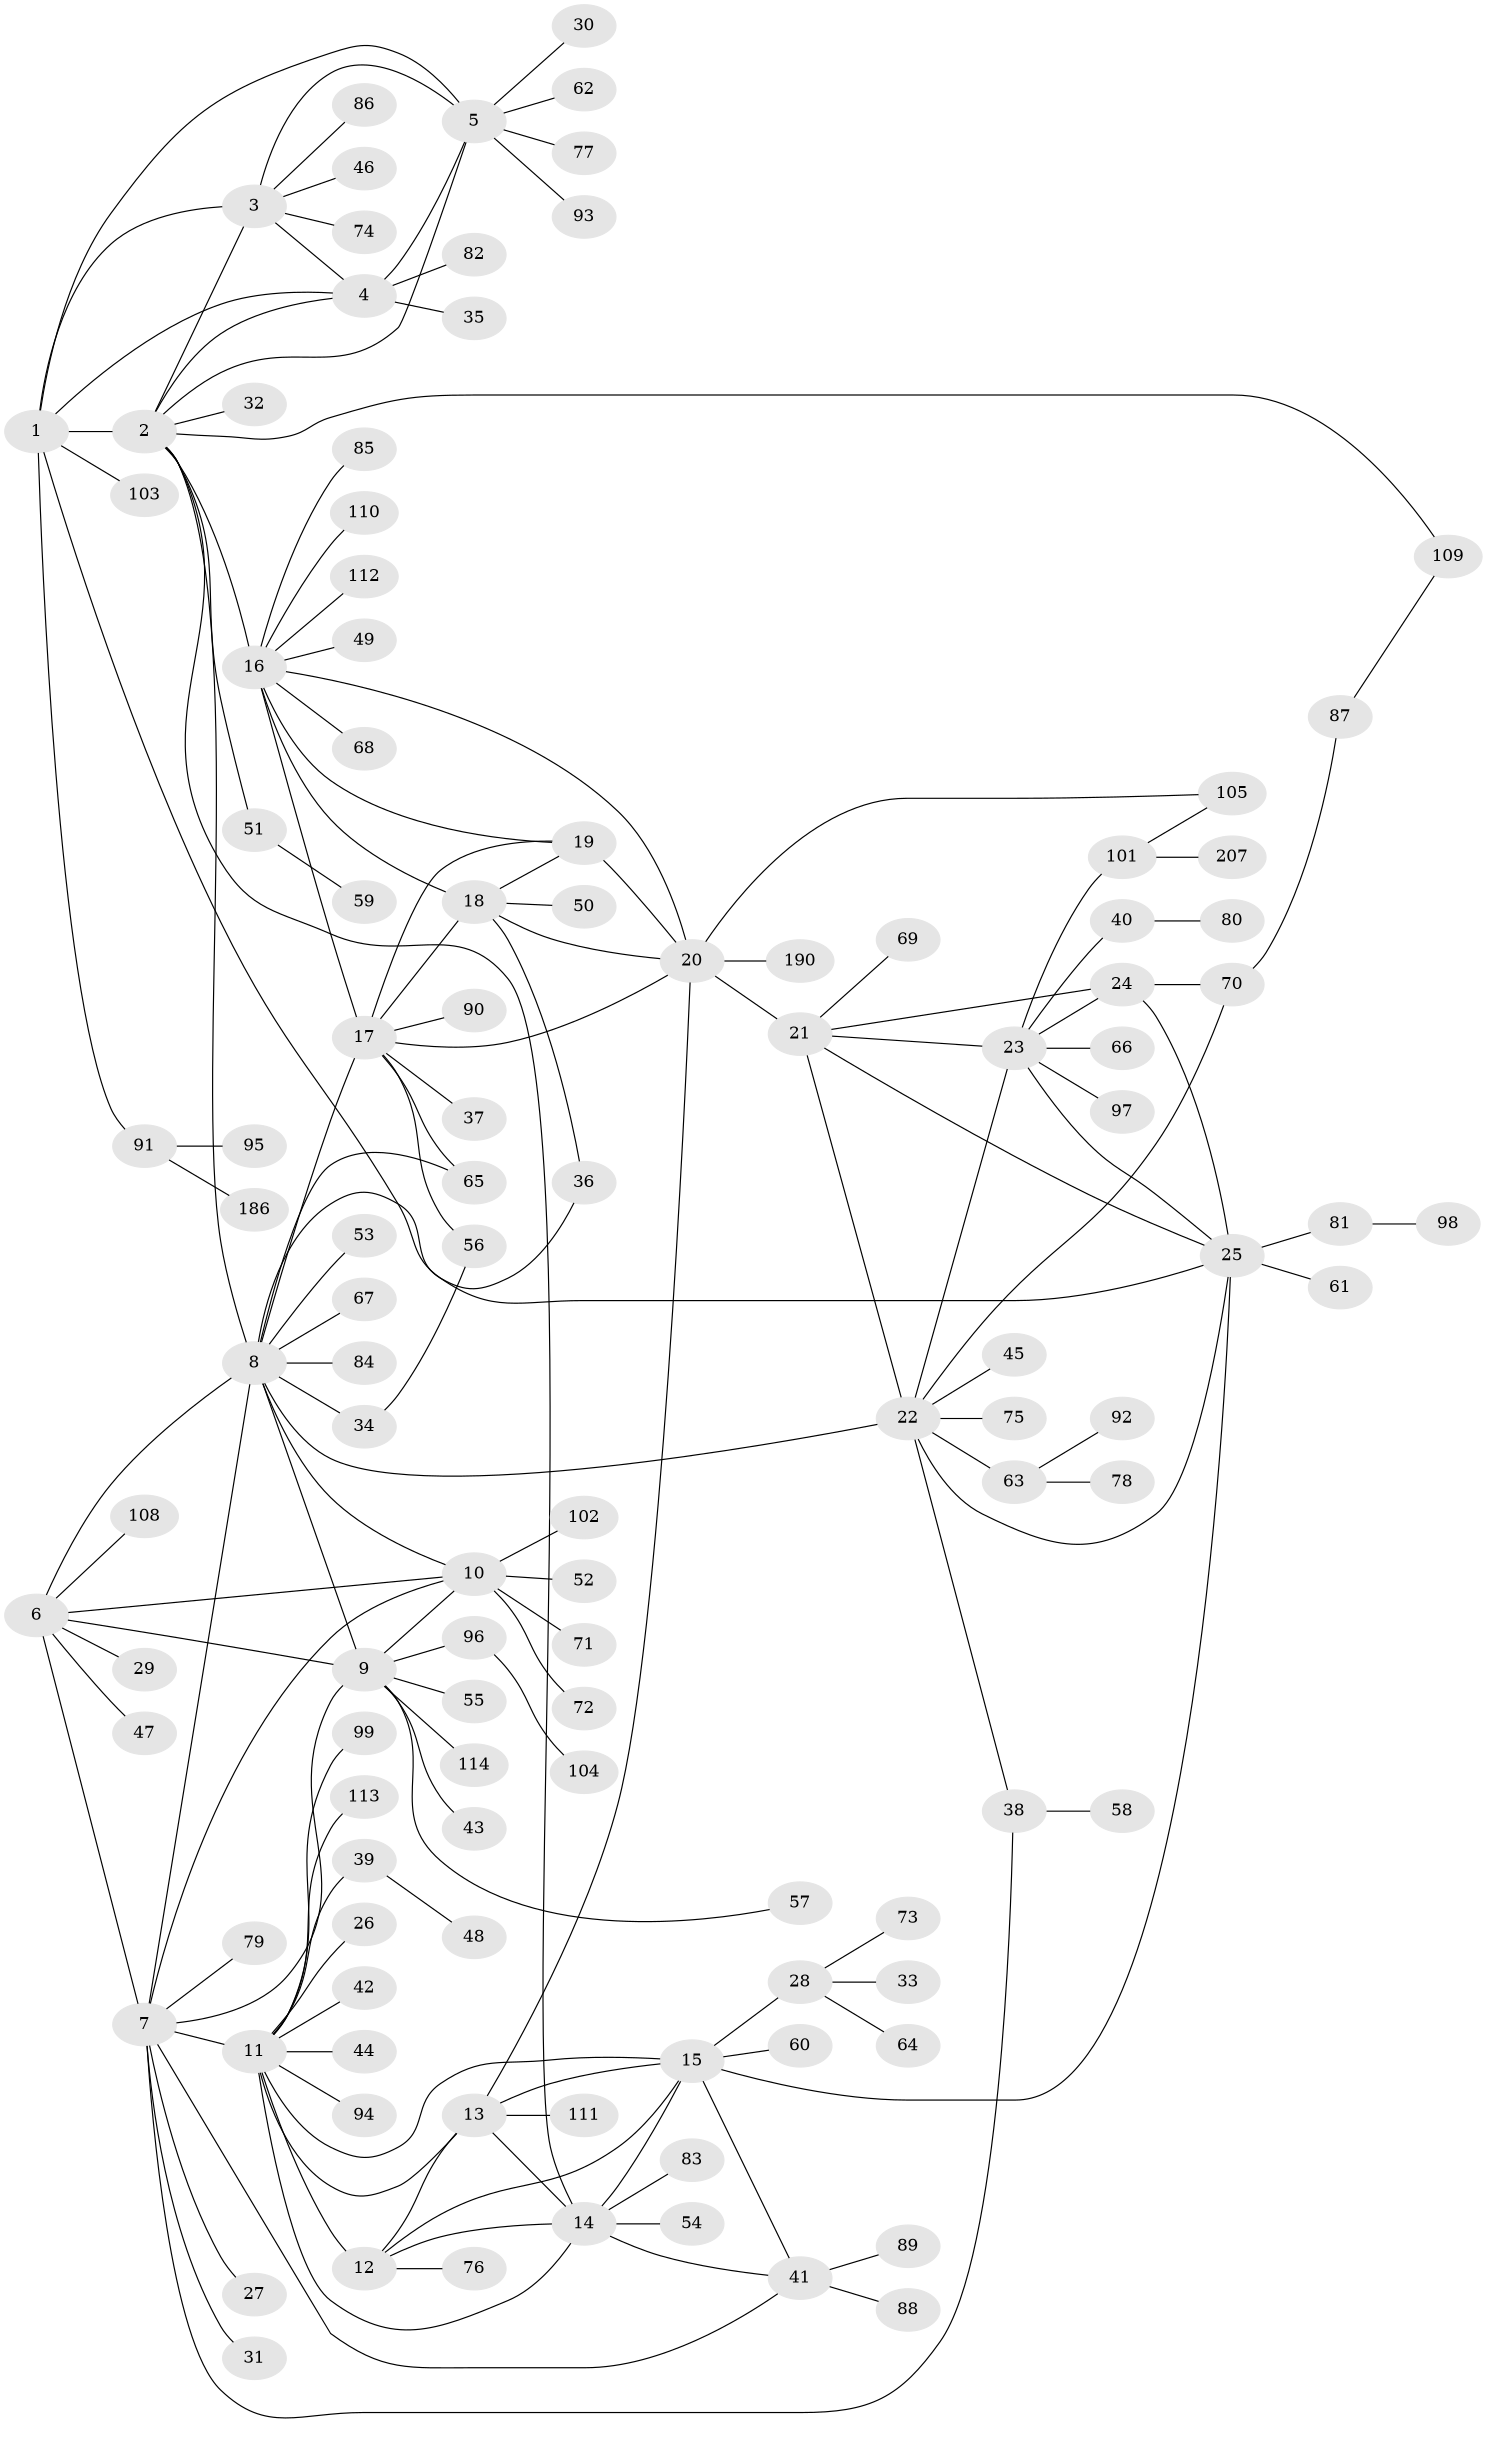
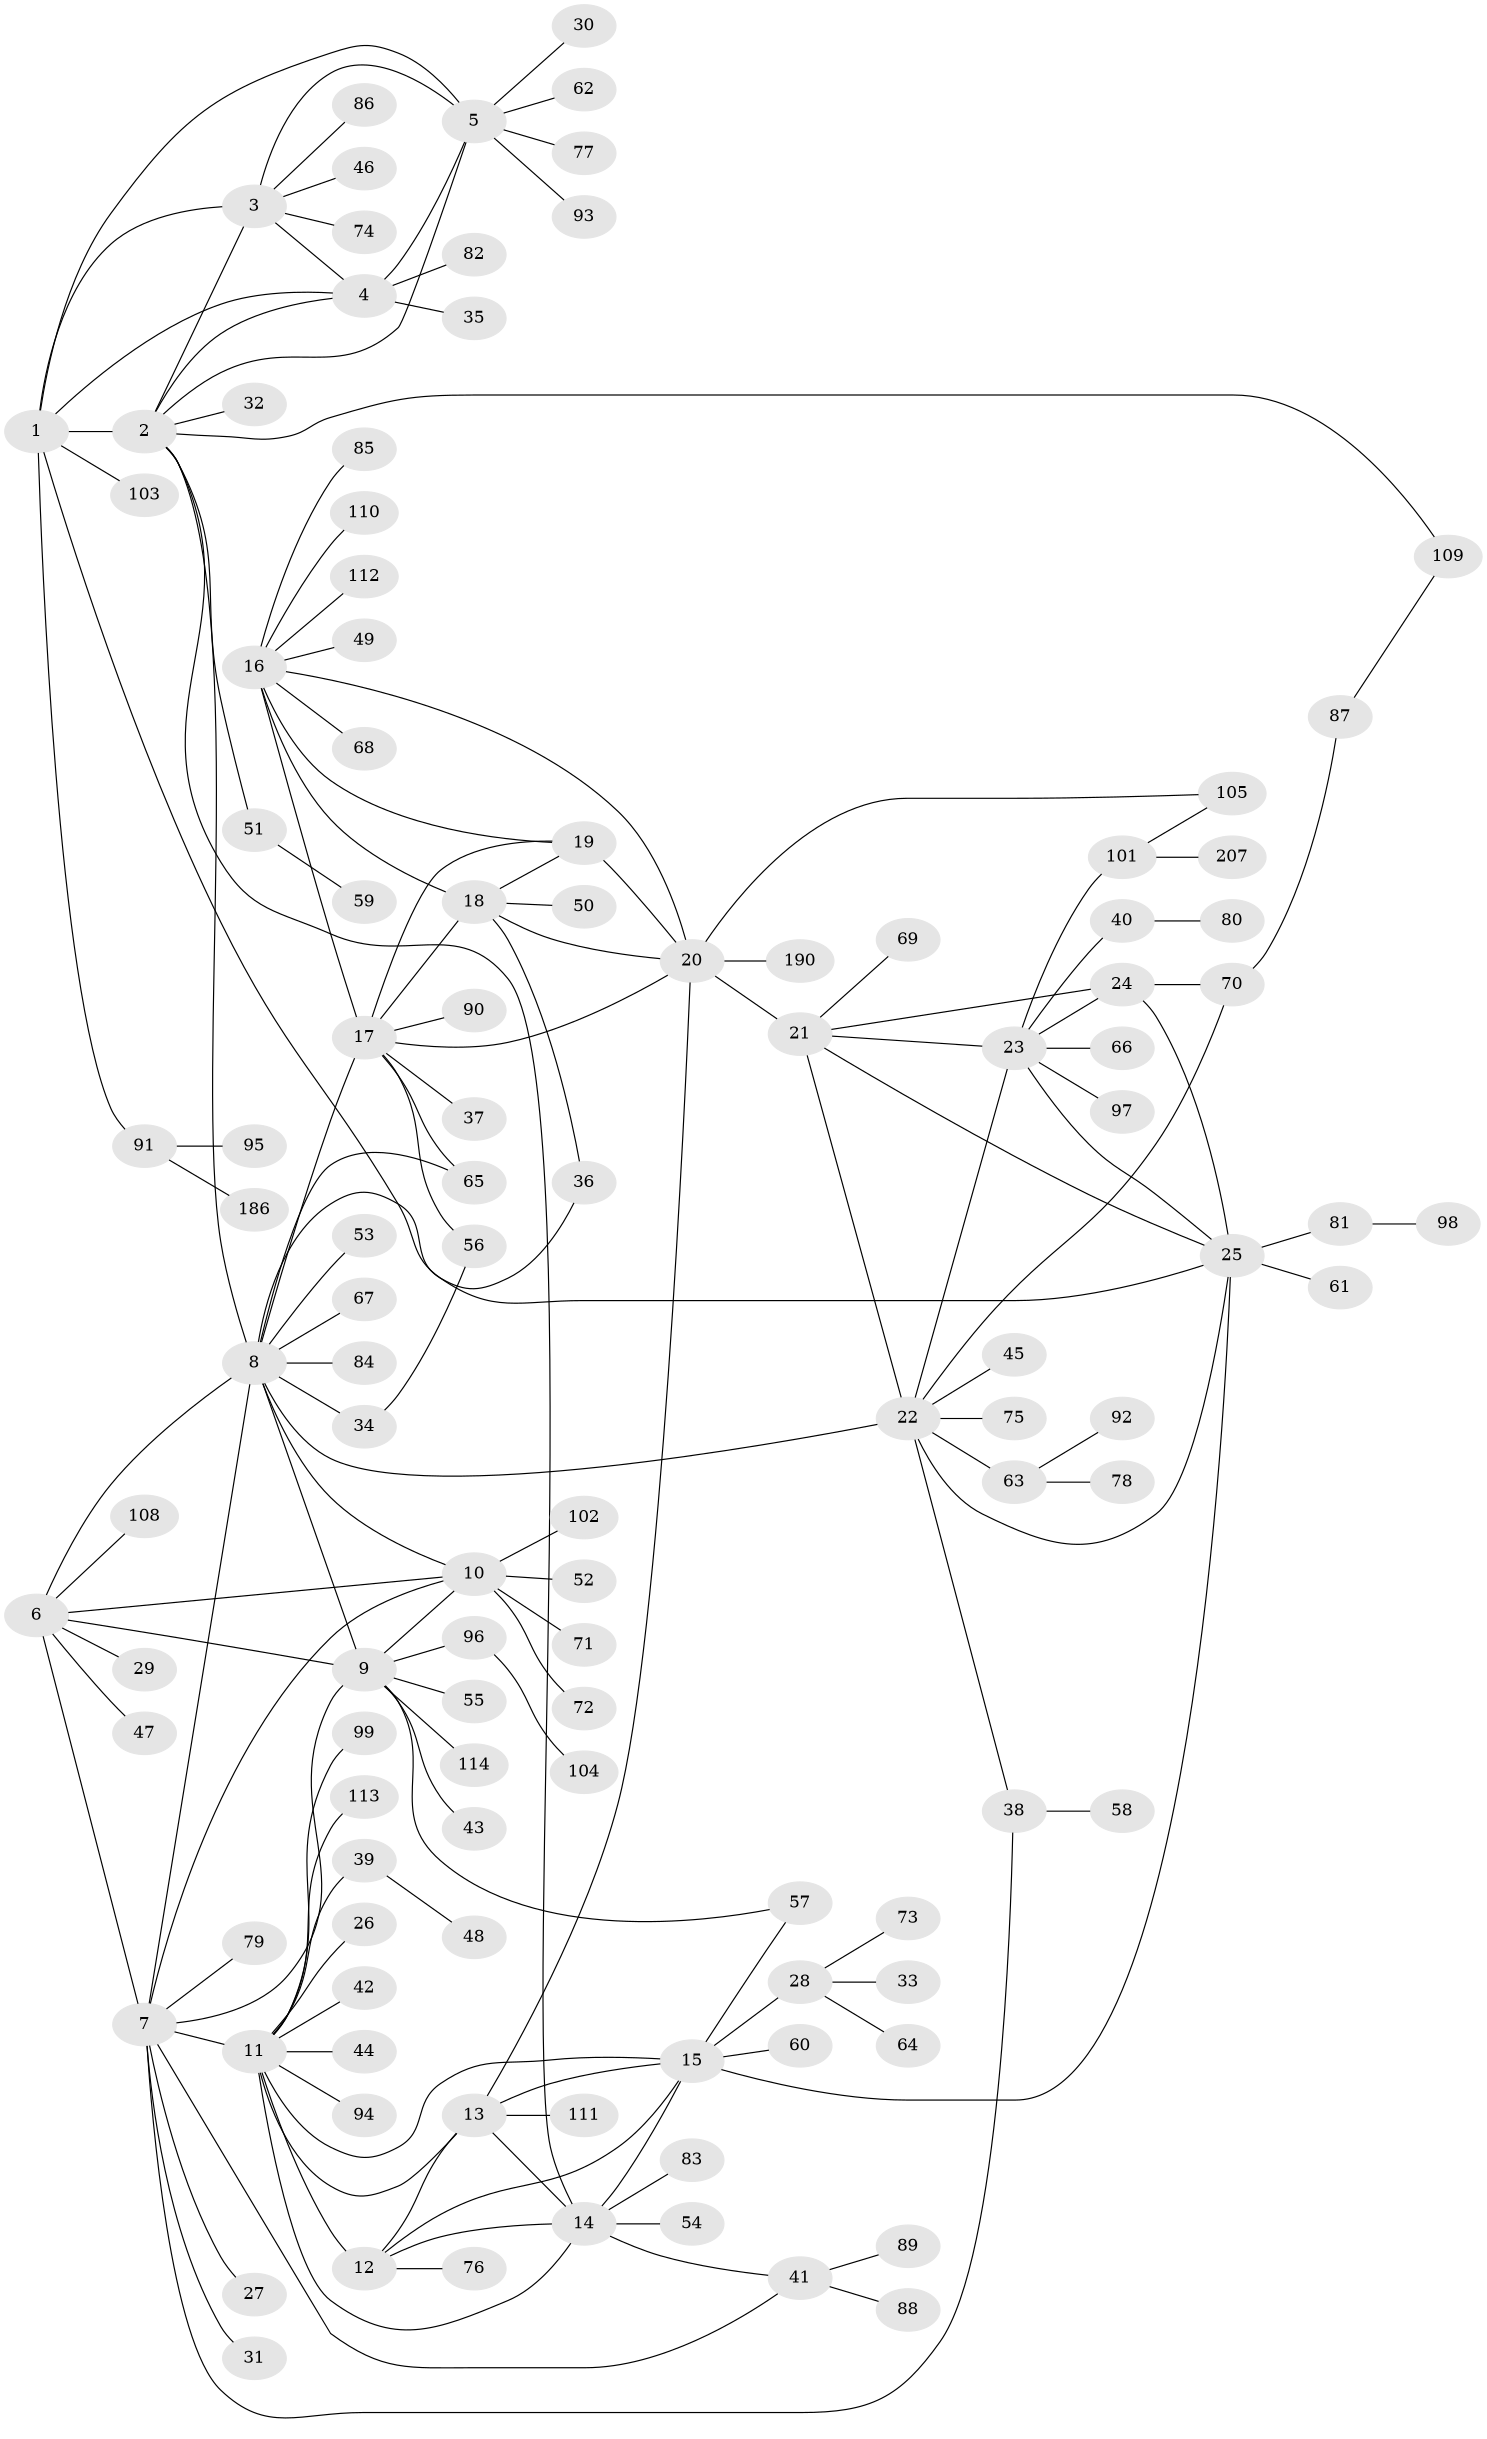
edge "2" -- "16": removed
edge "15" -- "41": now "15" -- "57"
